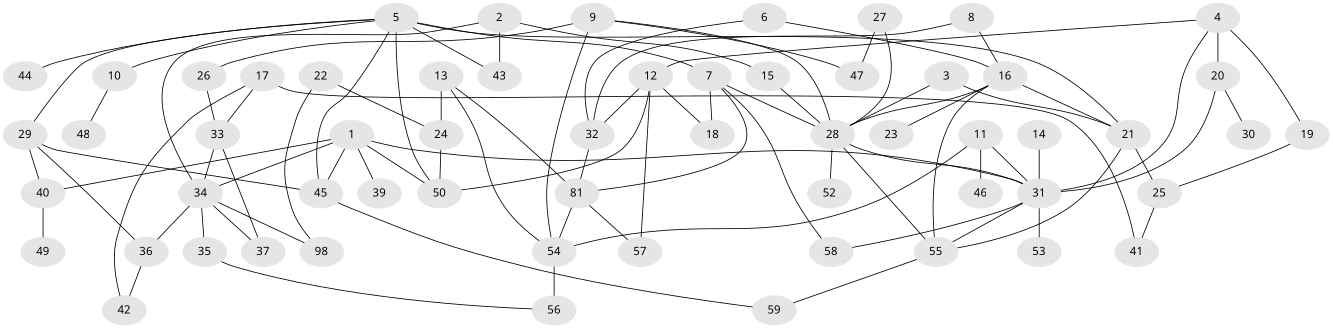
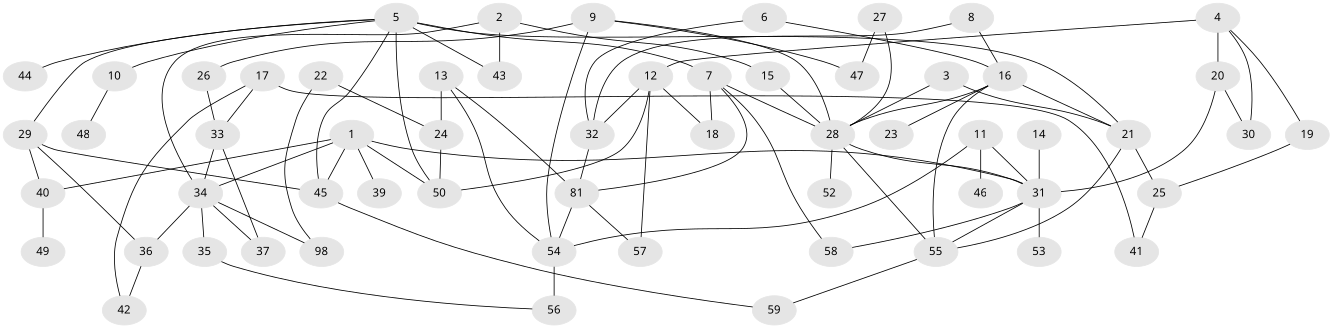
edge "4" -- "31": now "4" -- "30"
